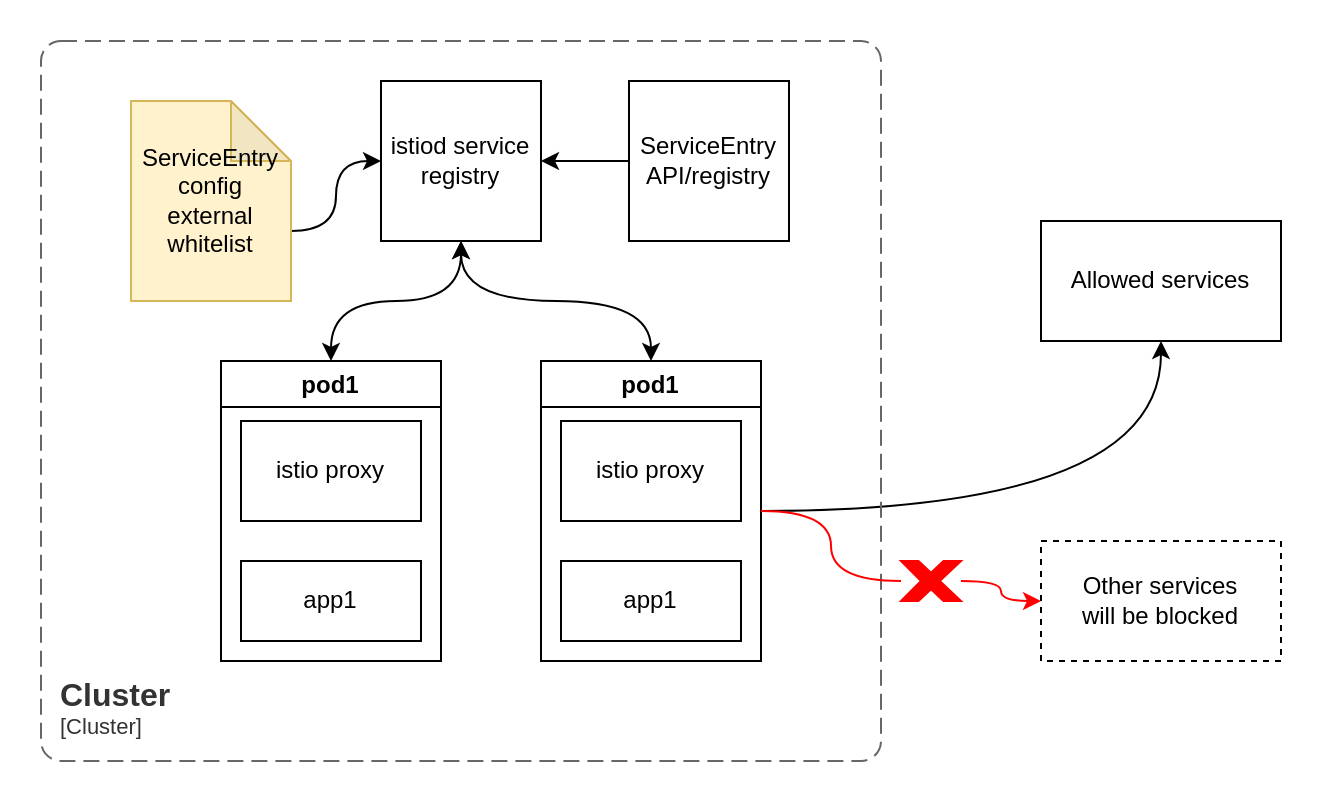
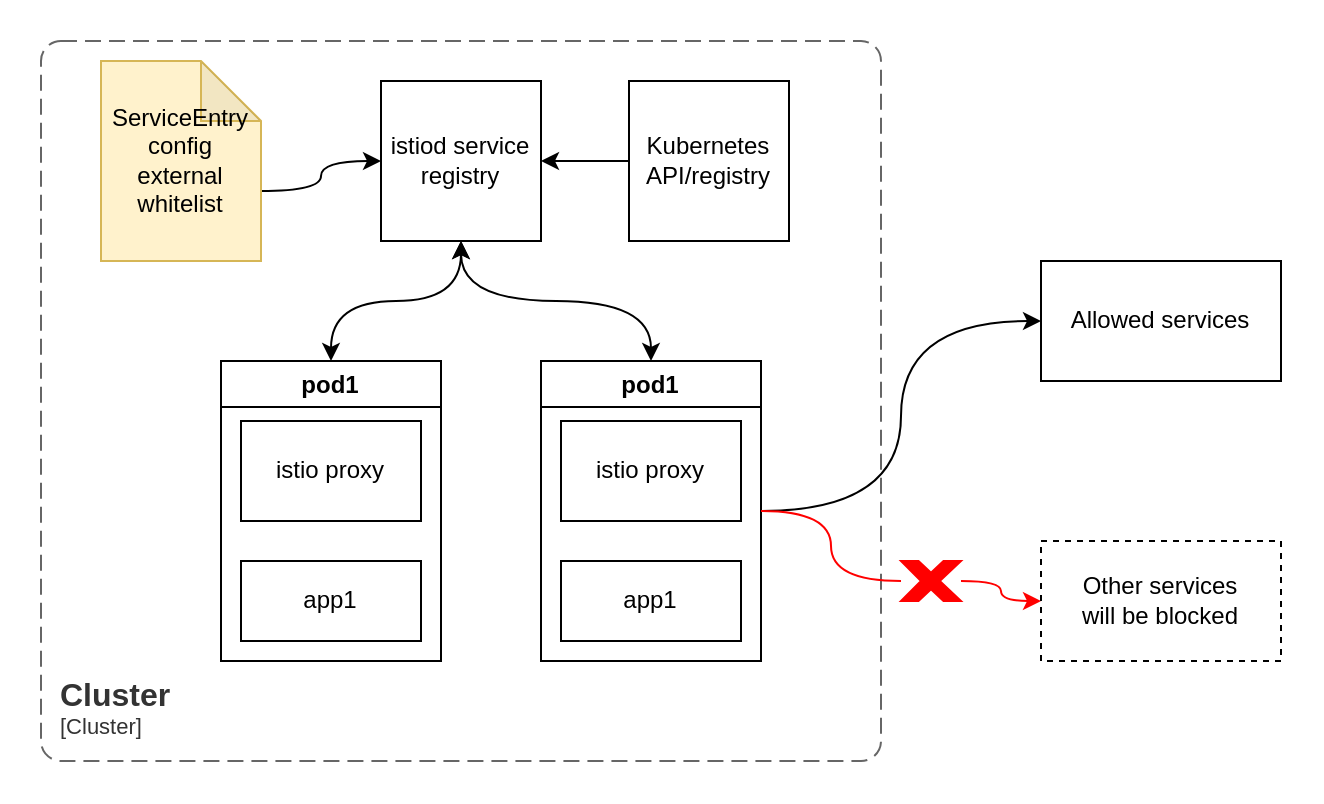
node "ServiceEntry API/registry": label "ServiceEntry API/registry" -> "Kubernetes API/registry"
node "ServiceEntry config external whitelist": moved (211, 201) -> (181, 161)
node "Allowed services": moved (1161, 281) -> (1161, 321)
